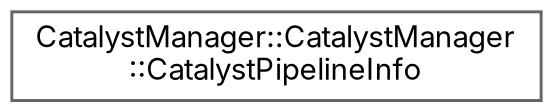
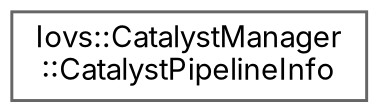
node "CatalystManager::CatalystManager ::CatalystPipelineInfo": label "CatalystManager::CatalystManager ::CatalystPipelineInfo" -> "Iovs::CatalystManager ::CatalystPipelineInfo"
